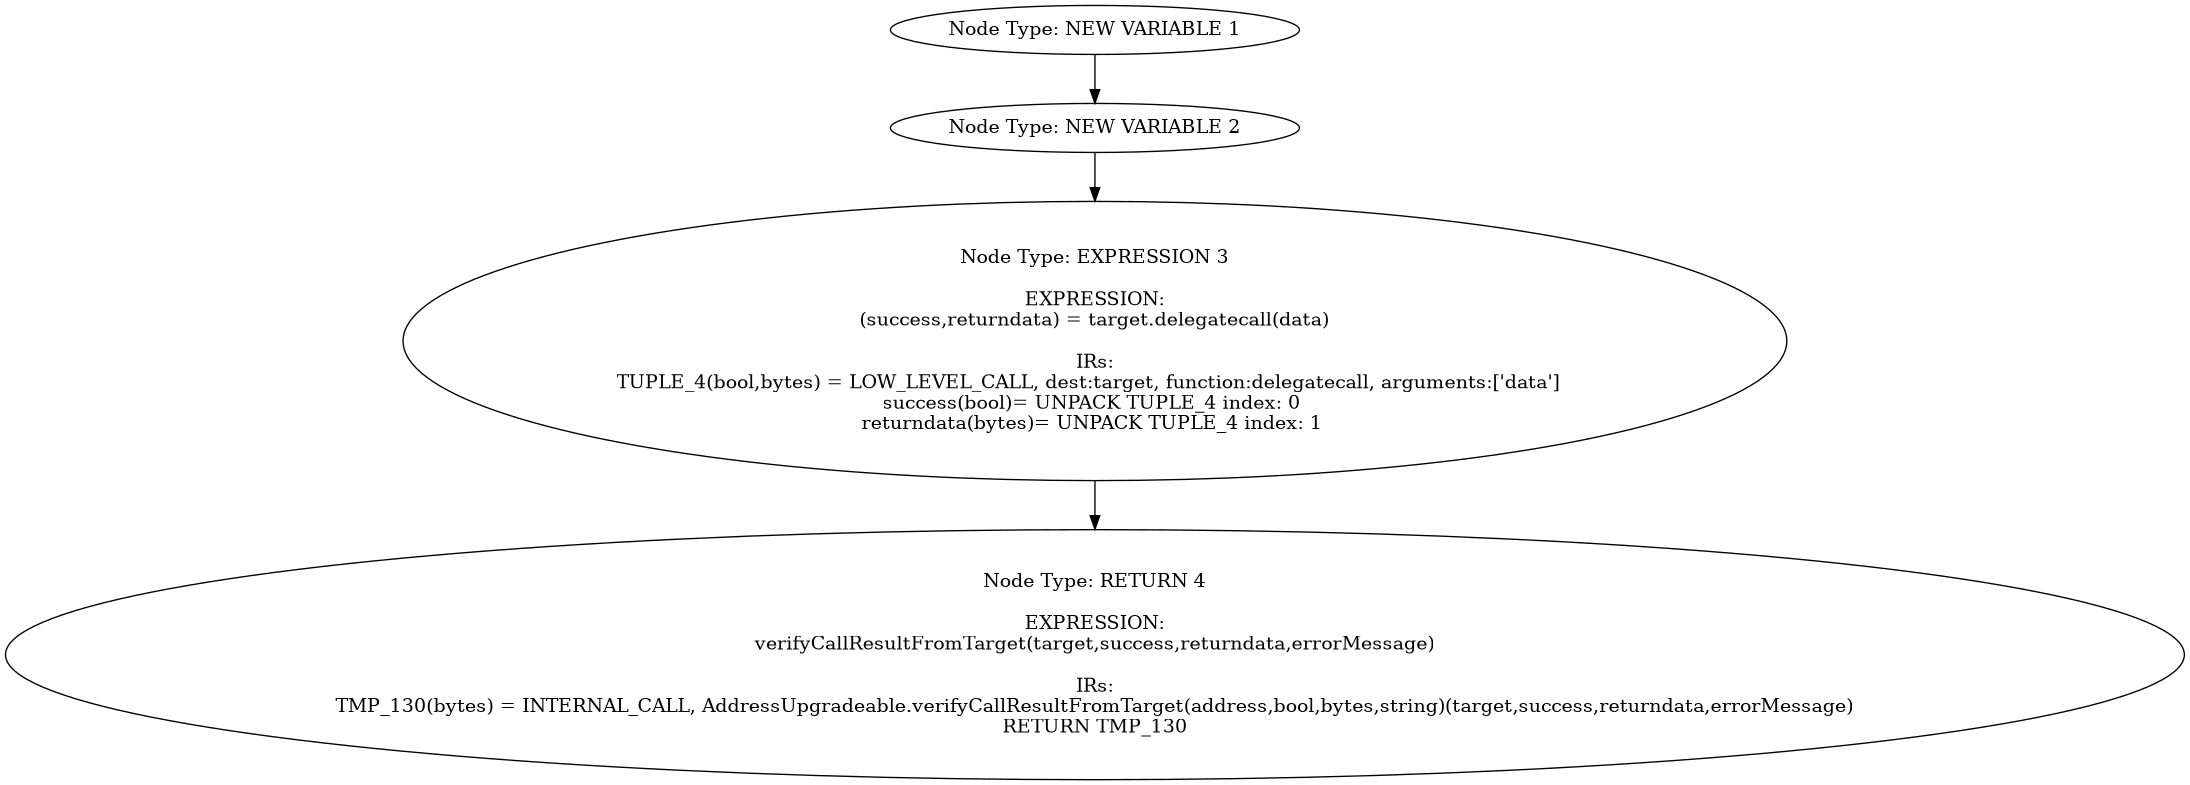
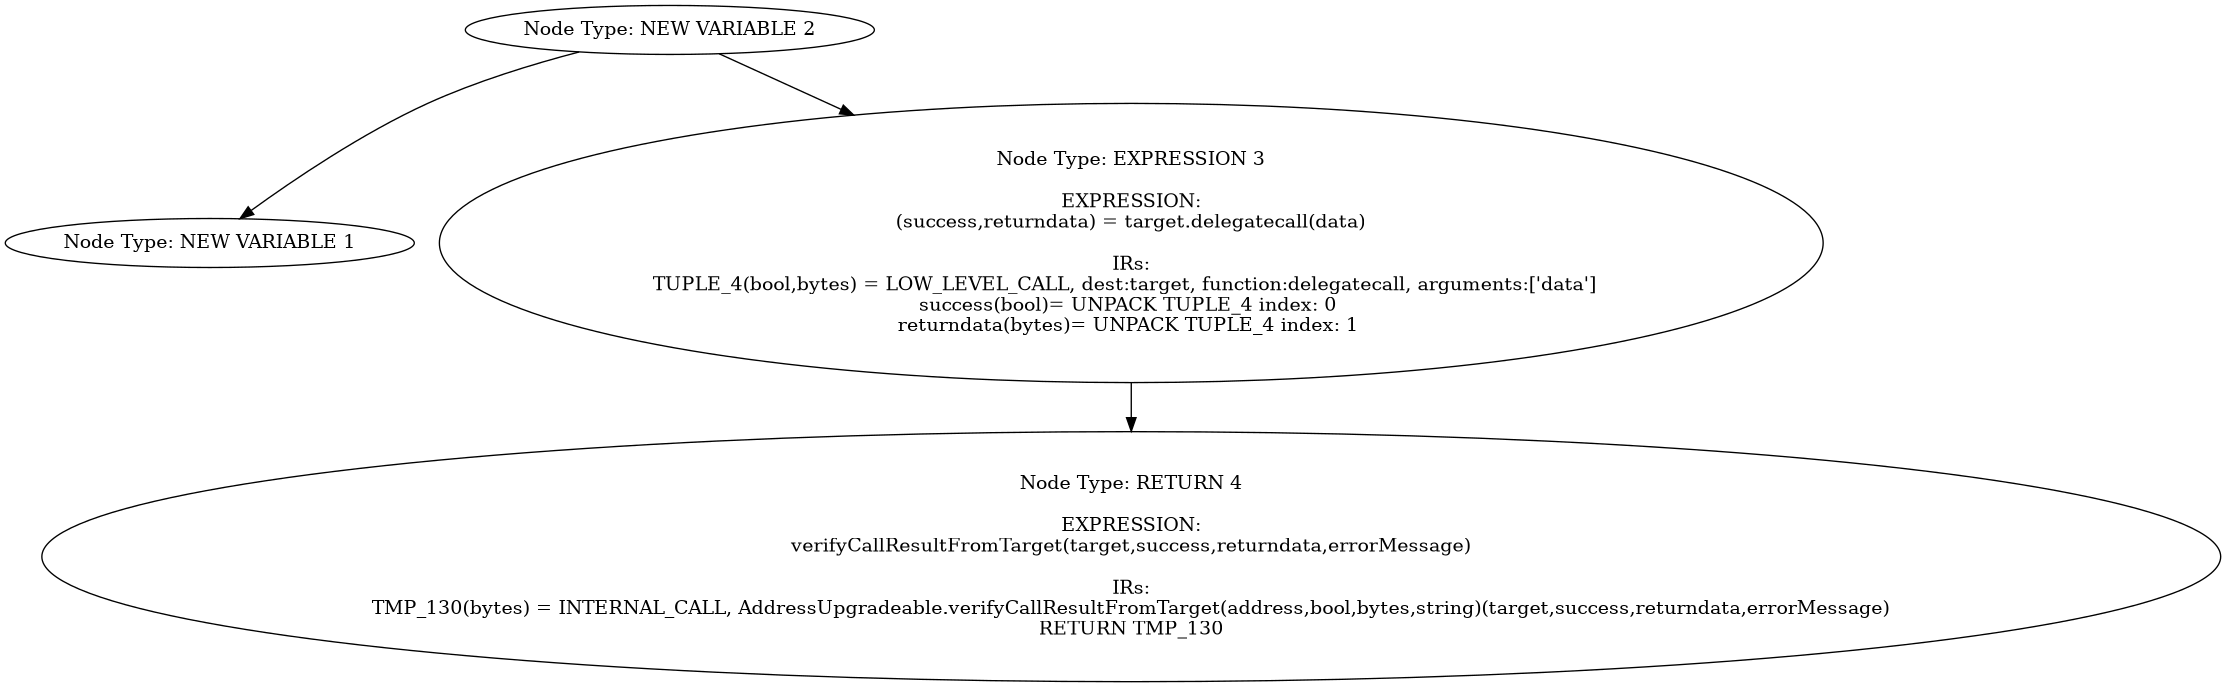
edge "Node Type: NEW VARIABLE 1" -> "Node Type: NEW VARIABLE 2": reversed
